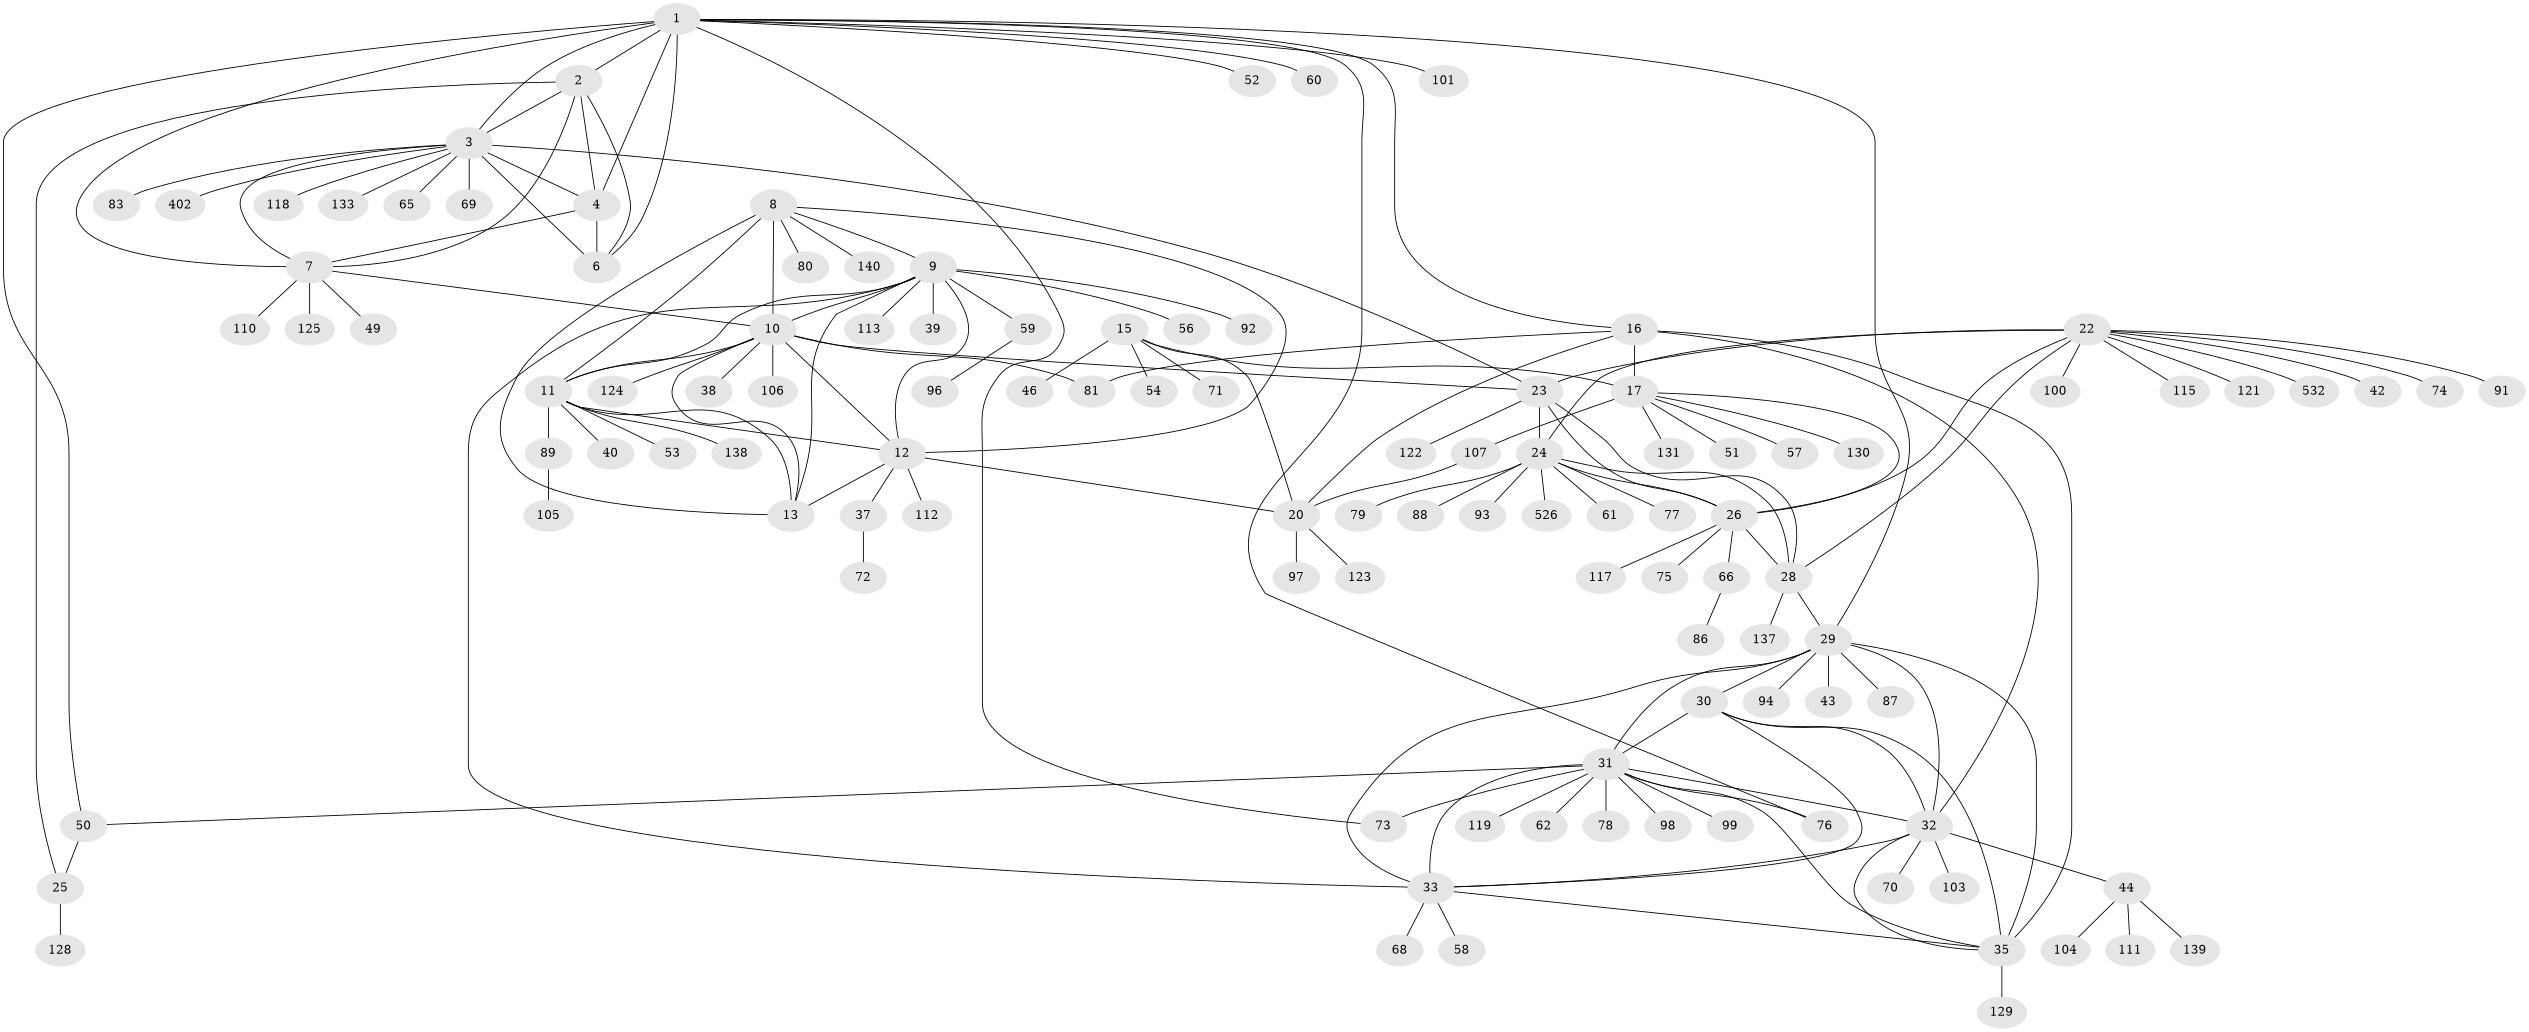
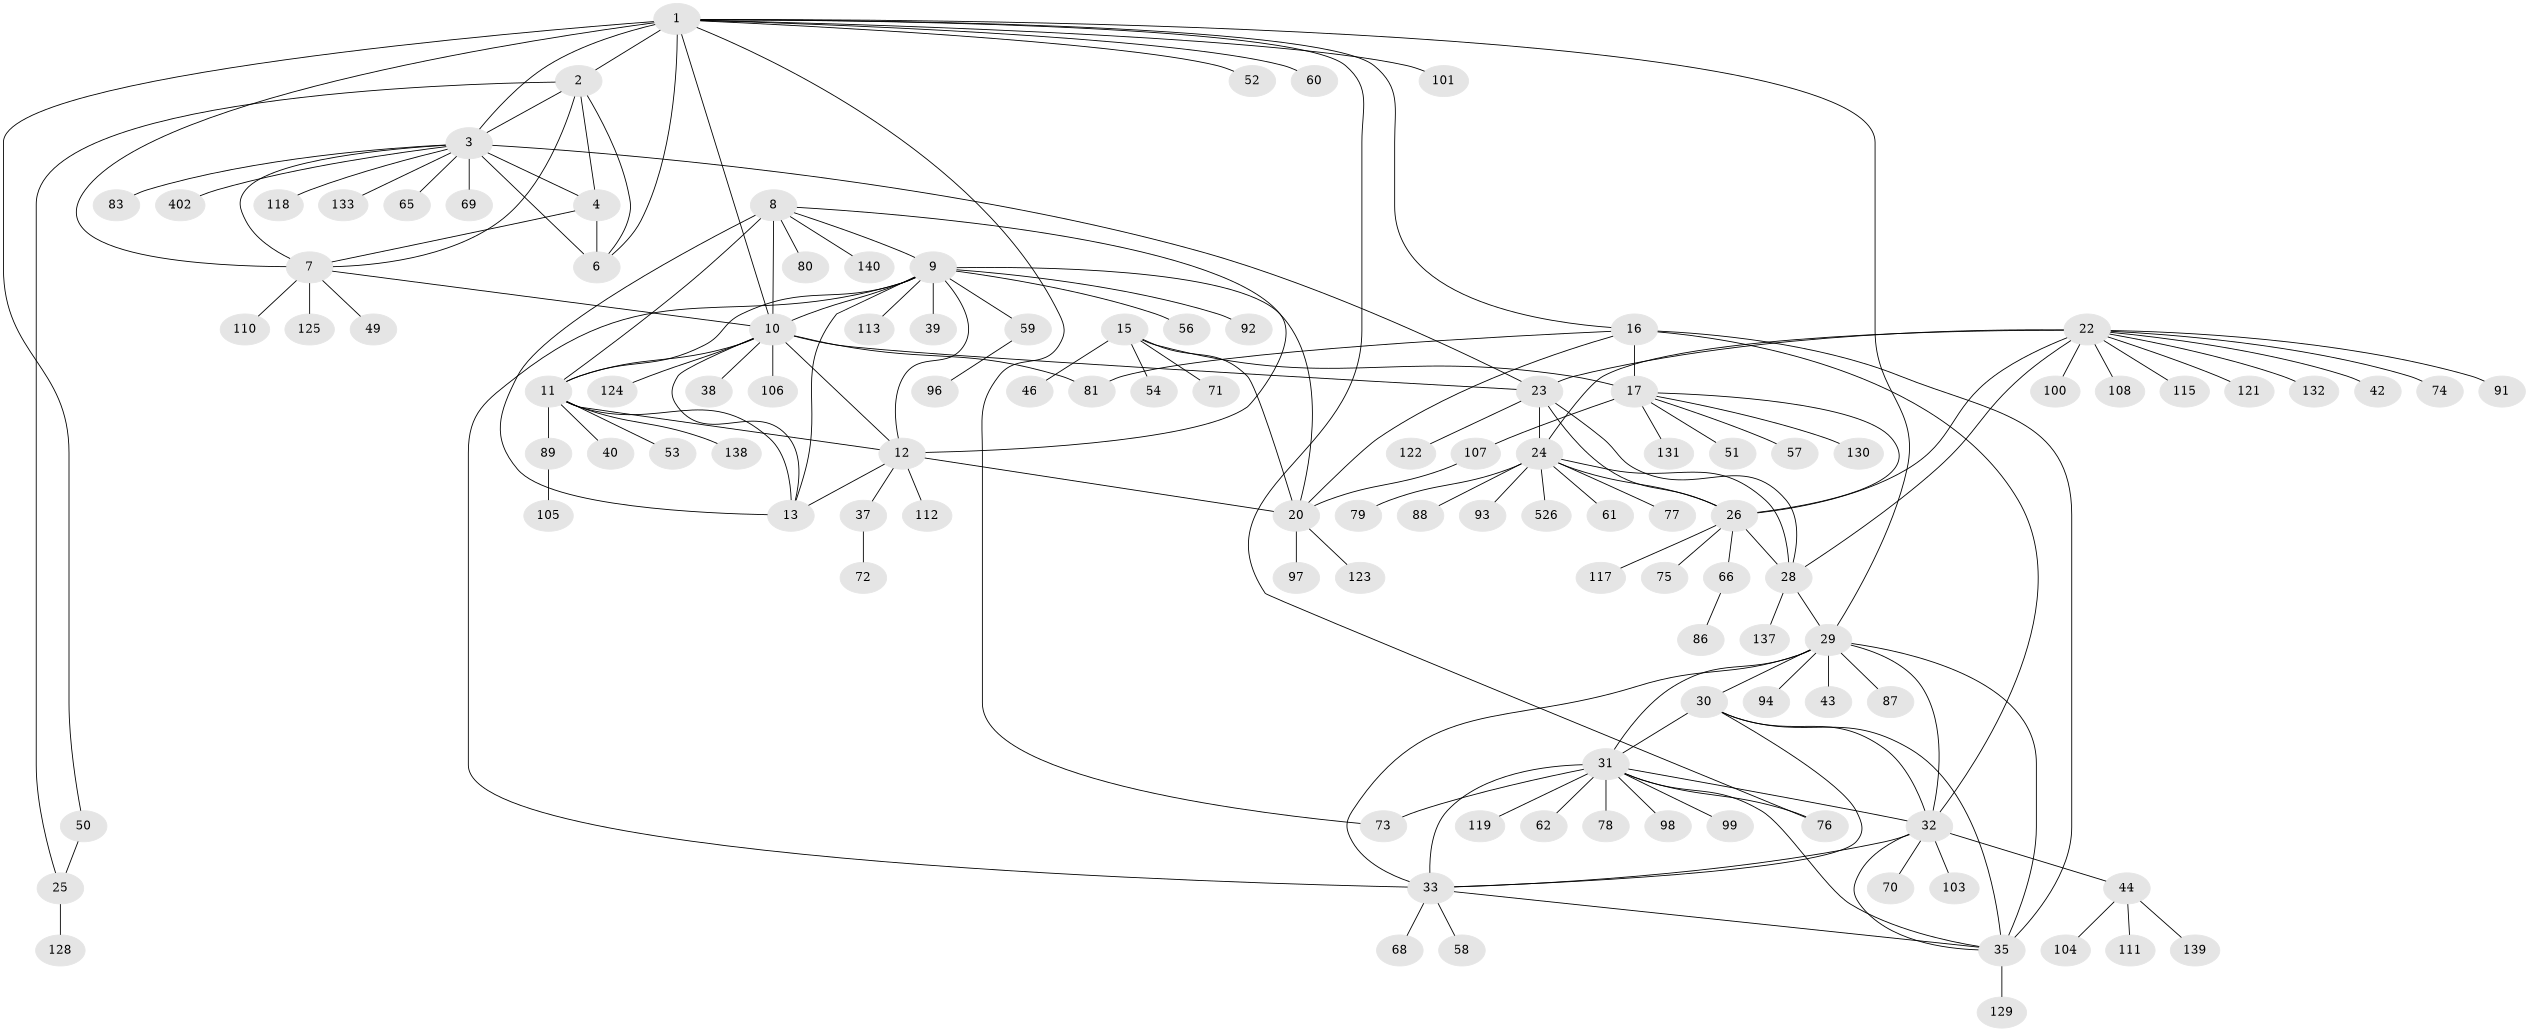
edge "1" -- "4": now "1" -- "10"
edge "9" -- "20": added
node "108": added
node "532": label "532" -> "132"
edge "31" -- "50": removed
